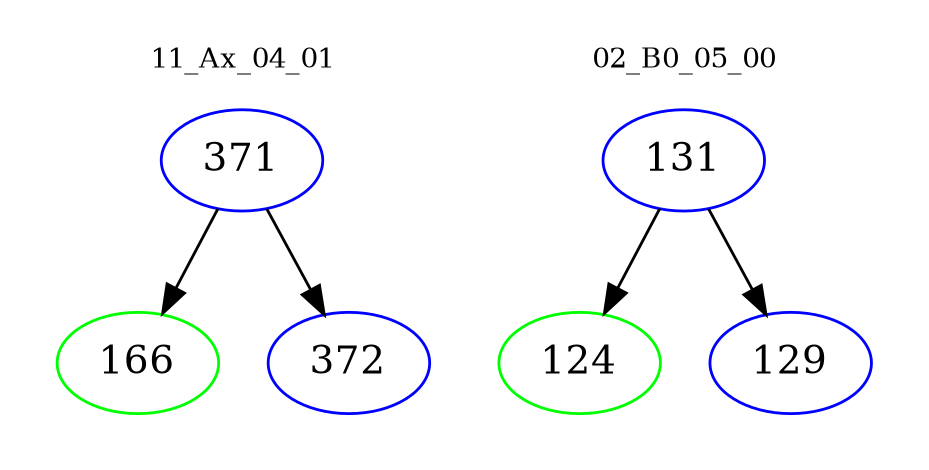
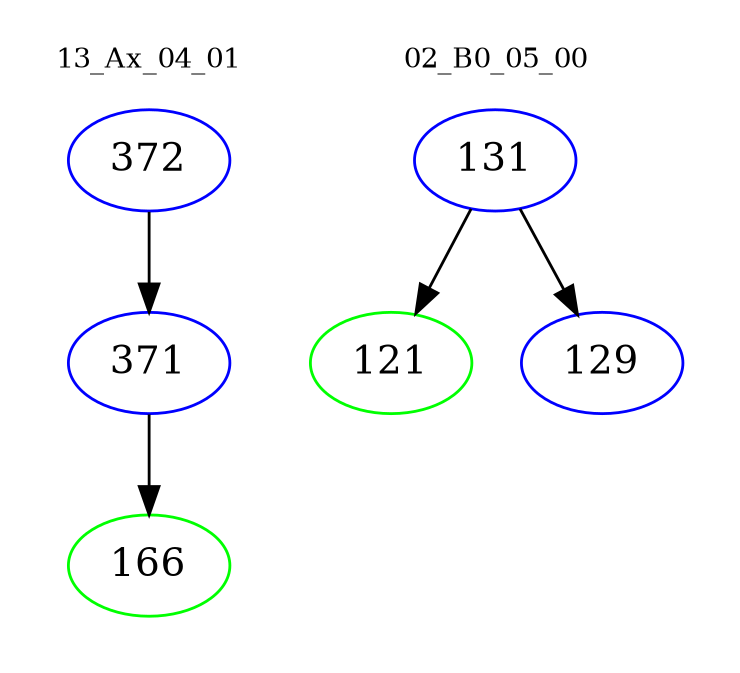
cluster "11_Ax_04_01": label "11_Ax_04_01" -> "13_Ax_04_01"
edge "371" -> "372": reversed
node "124": label "124" -> "121"
